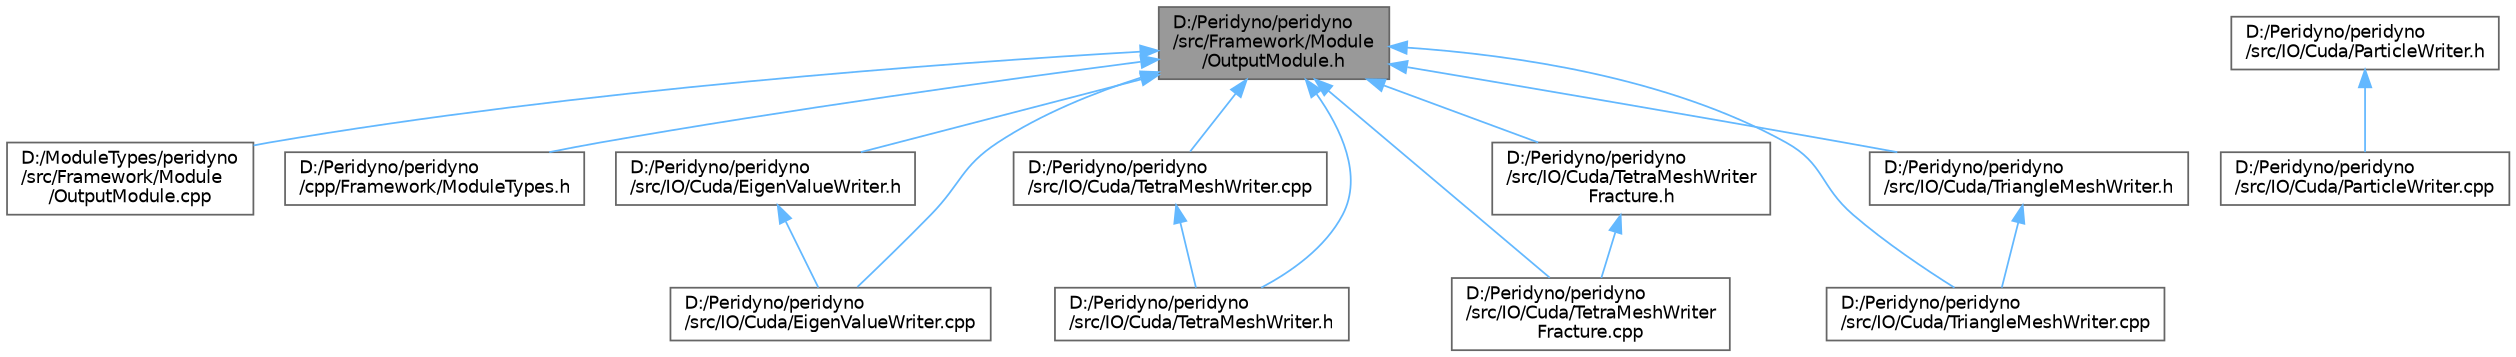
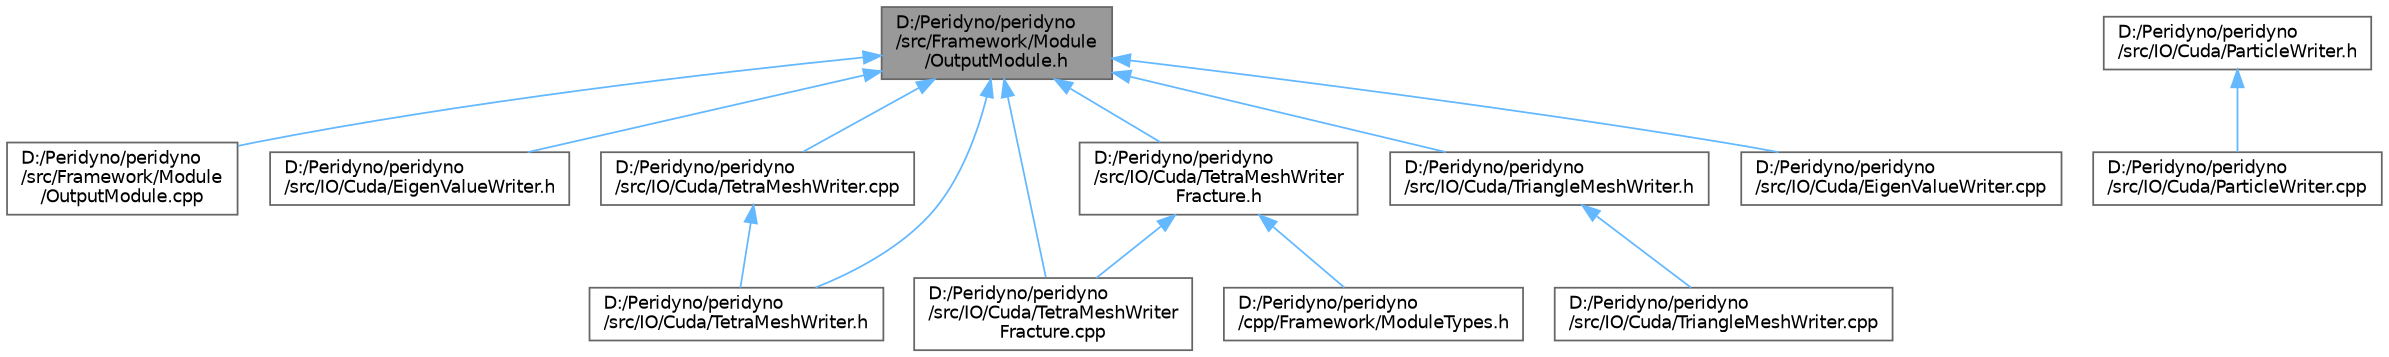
edge "D:/Peridyno/peridyno /cpp/Framework/ModuleTypes.h" -> "D:/Peridyno/peridyno /src/Framework/Module /OutputModule.h": now "D:/Peridyno/peridyno /cpp/Framework/ModuleTypes.h" -> "D:/Peridyno/peridyno /src/IO/Cuda/TetraMeshWriter Fracture.h"
edge "D:/Peridyno/peridyno /src/IO/Cuda/TriangleMeshWriter.cpp" -> "D:/Peridyno/peridyno /src/Framework/Module /OutputModule.h": removed
node "D:/ModuleTypes/peridyno /src/Framework/Module /OutputModule.cpp": label "D:/ModuleTypes/peridyno /src/Framework/Module /OutputModule.cpp" -> "D:/Peridyno/peridyno /src/Framework/Module /OutputModule.cpp"
edge "D:/Peridyno/peridyno /src/IO/Cuda/EigenValueWriter.cpp" -> "D:/Peridyno/peridyno /src/IO/Cuda/EigenValueWriter.h": removed
